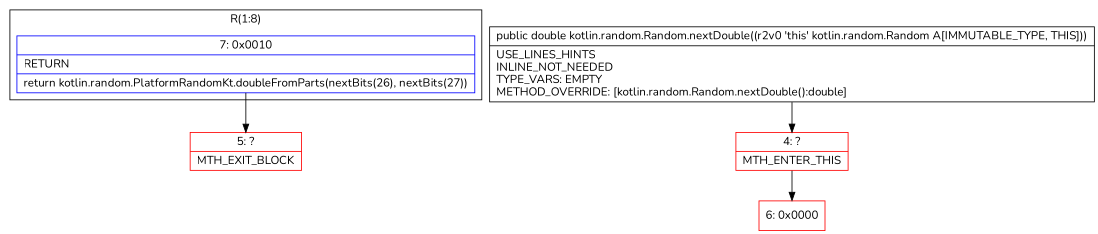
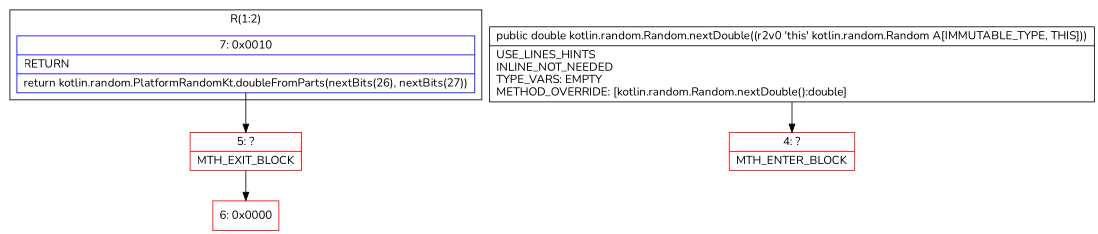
cluster "R(1:8)": label "R(1:8)" -> "R(1:2)"
node "4: ?": text "MTH_ENTER_THIS" -> "MTH_ENTER_BLOCK"
edge "4: ?" -> "6: 0x0000": now "5: ?" -> "6: 0x0000"
